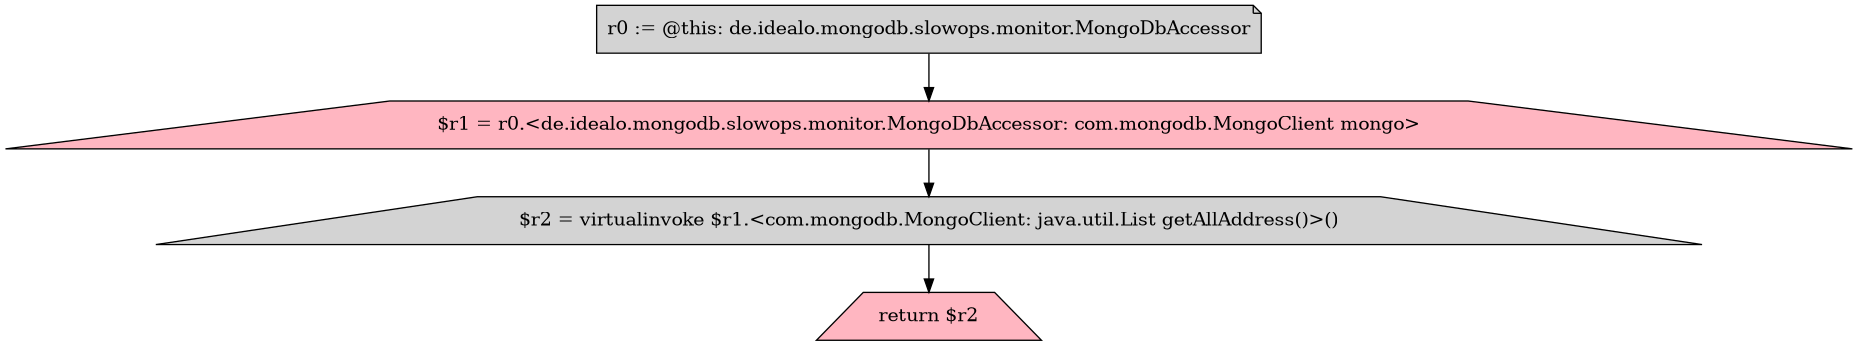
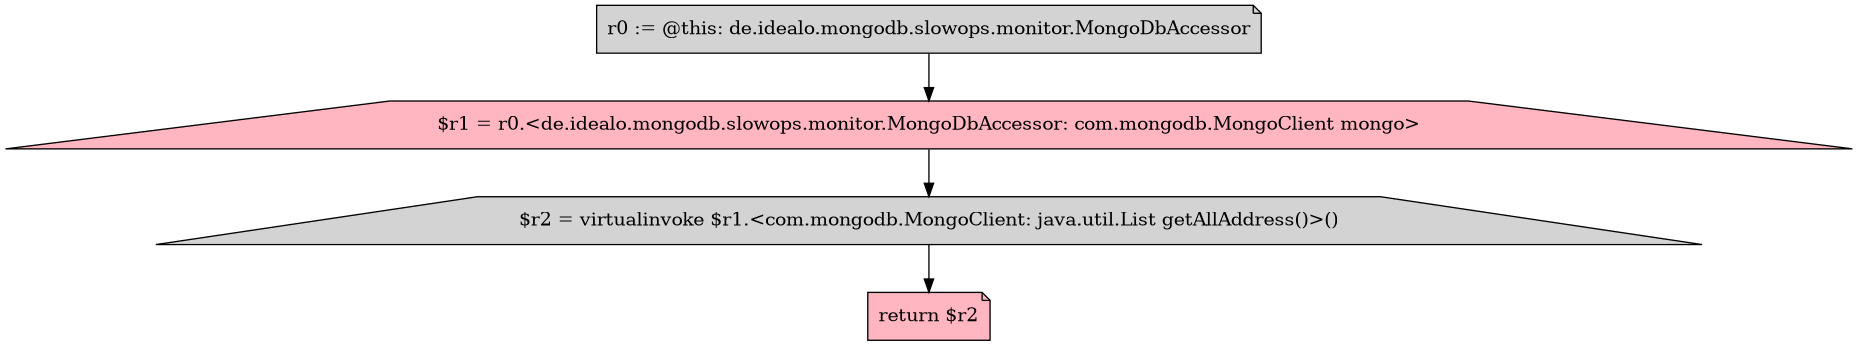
node "return $r2": shape trapezium -> note
